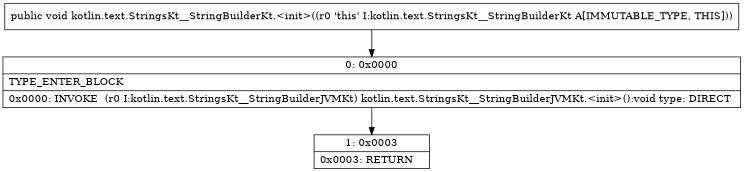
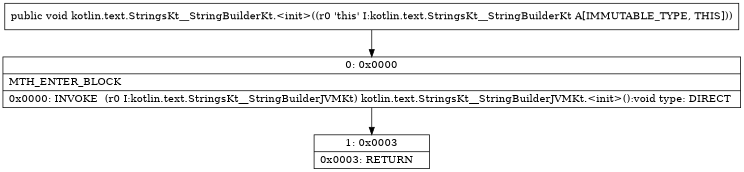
node "0: 0x0000": text "TYPE_ENTER_BLOCK" -> "MTH_ENTER_BLOCK"
